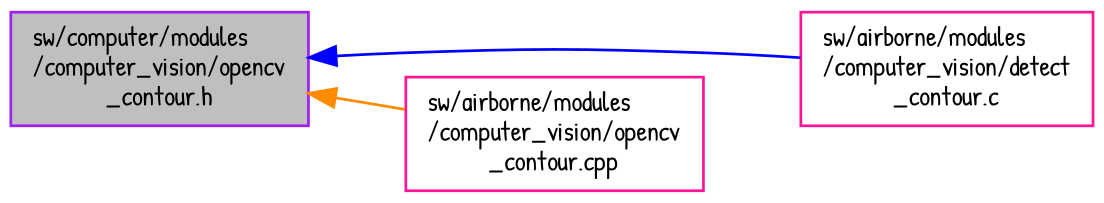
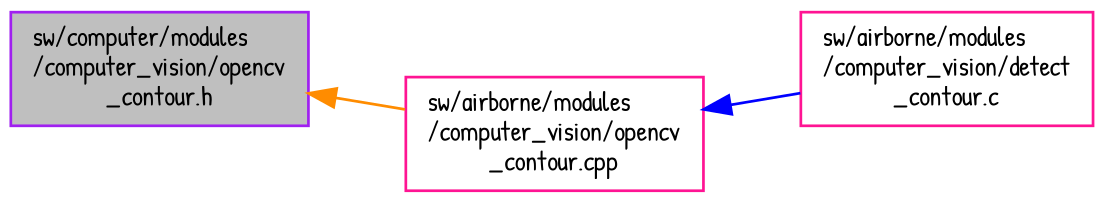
edge "sw/airborne/modules /computer_vision/detect _contour.c" -> "sw/computer/modules /computer_vision/opencv _contour.h": now "sw/airborne/modules /computer_vision/detect _contour.c" -> "sw/airborne/modules /computer_vision/opencv _contour.cpp"
